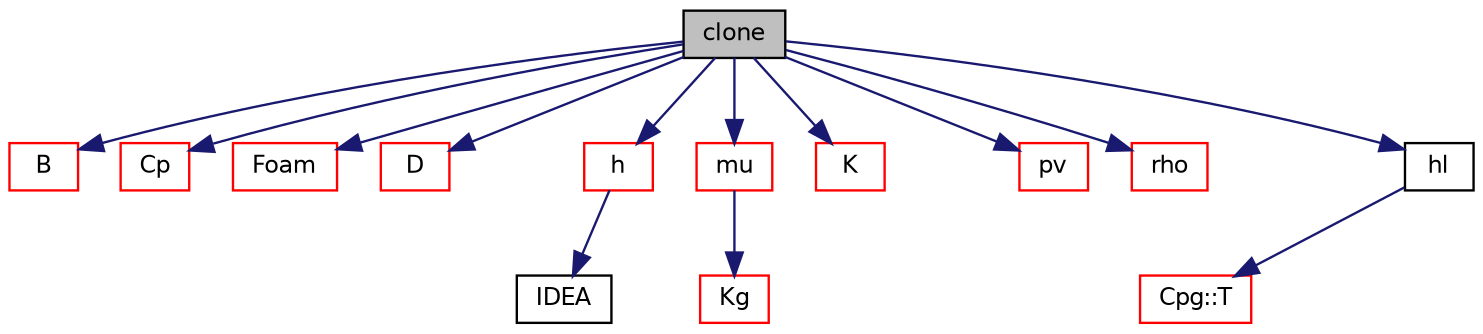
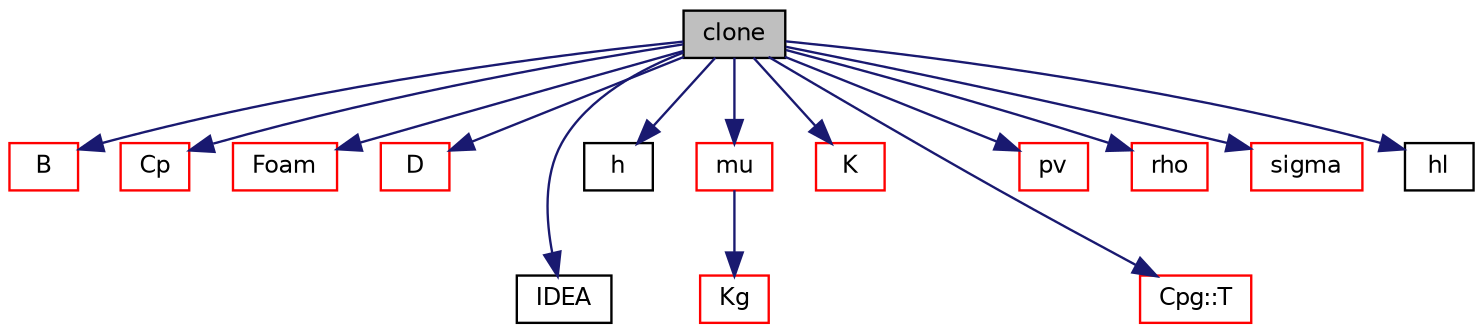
node "h": color red -> black
node "sigma": added
edge "h" -> "IDEA": now "clone" -> "IDEA"
edge "hl" -> "Cpg::T": now "clone" -> "Cpg::T"
